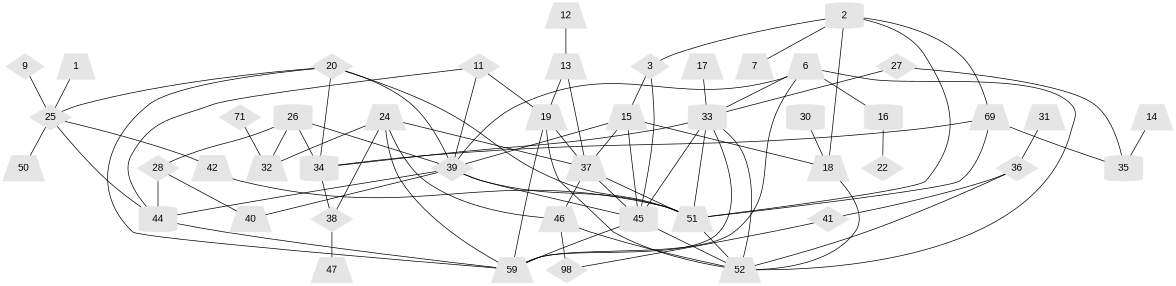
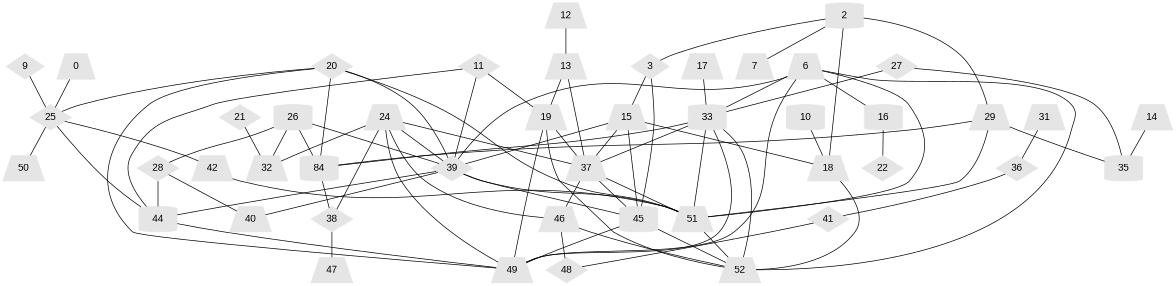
node "1": label "1" -> "0"
node "71": label "71" -> "21"
node "30": label "30" -> "10"
node "69": label "69" -> "29"
edge "24" -- "39": added
node "34": label "34" -> "84"
edge "33" -- "45": now "33" -- "37"
edge "2" -- "51": now "6" -- "51"
edge "36" -- "52": removed
node "59": label "59" -> "49"
node "98": label "98" -> "48"
